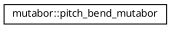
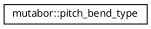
node "mutabor::pitch_bend_mutabor": label "mutabor::pitch_bend_mutabor" -> "mutabor::pitch_bend_type"
